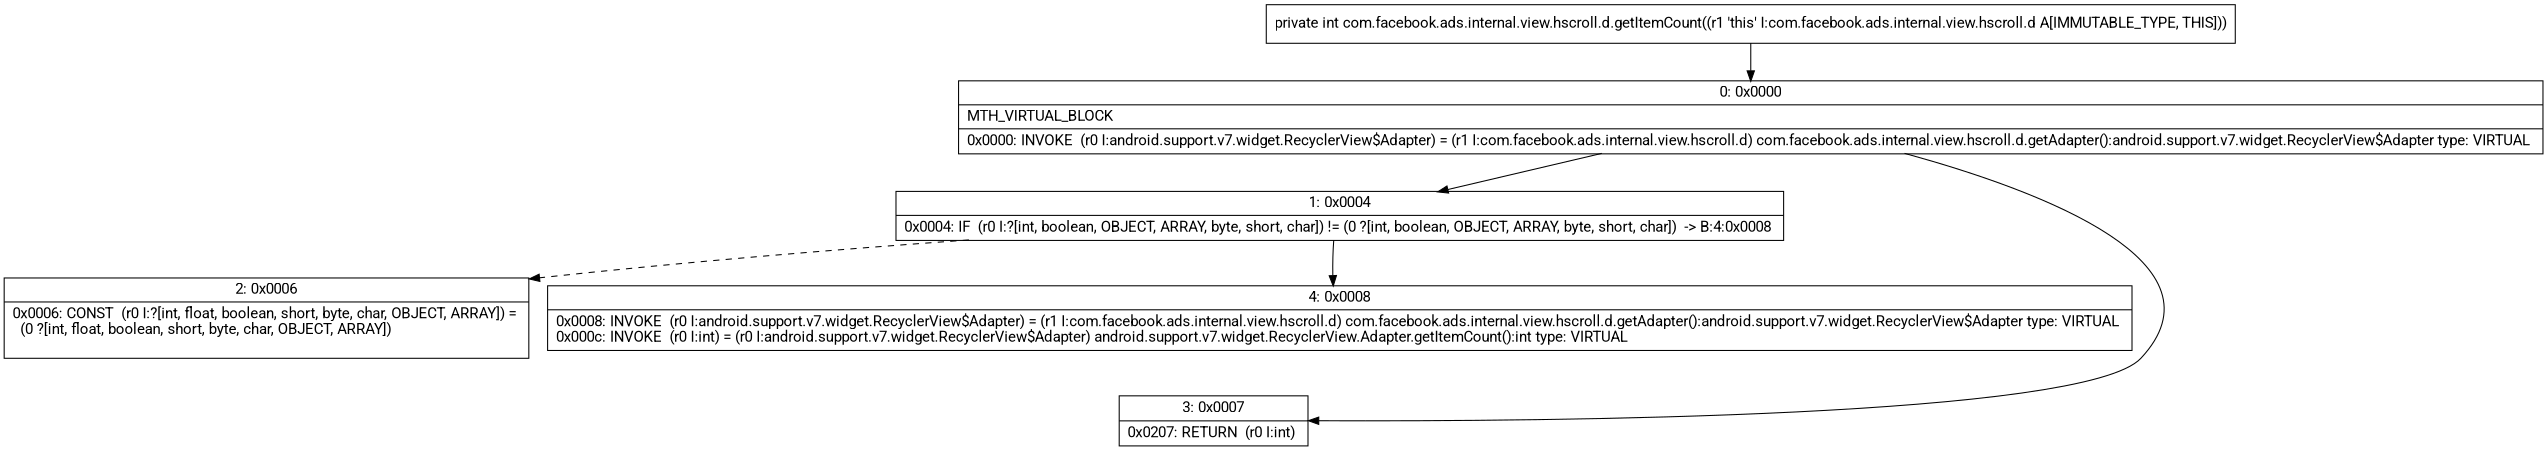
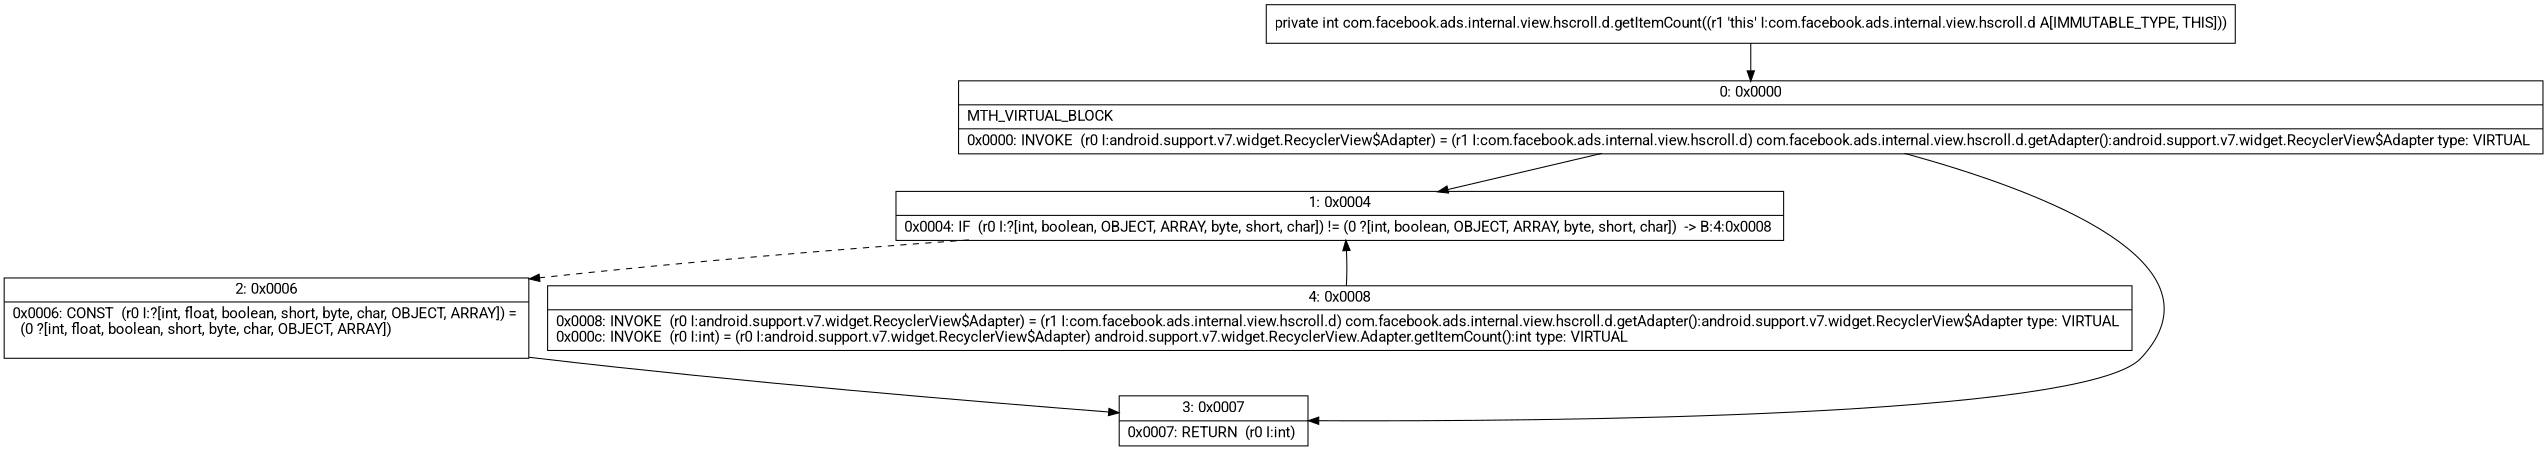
edge "1: 0x0004" -> "4: 0x0008": reversed
edge "2: 0x0006" -> "3: 0x0007": added
node "3: 0x0007": text "0x0207: RETURN  (r0 I:int)" -> "0x0007: RETURN  (r0 I:int)"
